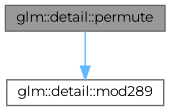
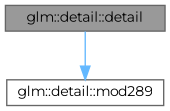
node "glm::detail::permute": label "glm::detail::permute" -> "glm::detail::detail"
